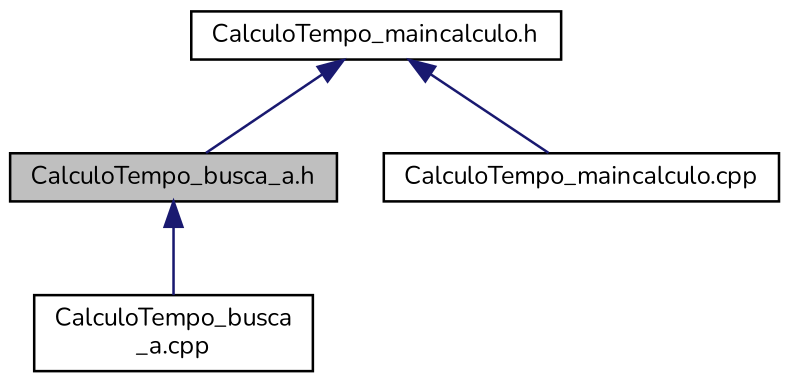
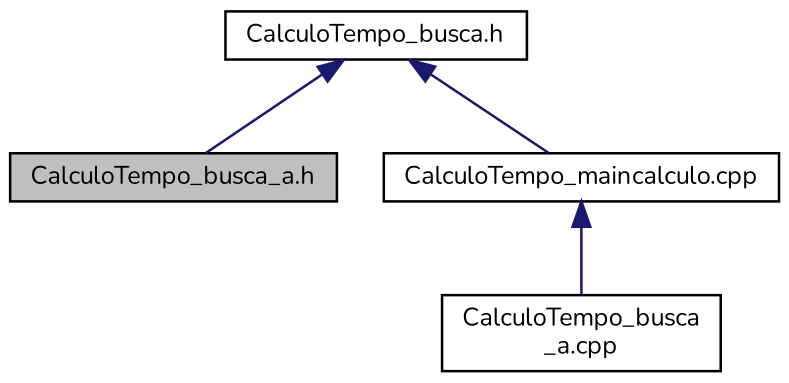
node "CalculoTempo_maincalculo.h": label "CalculoTempo_maincalculo.h" -> "CalculoTempo_busca.h"
edge "CalculoTempo_busca _a.cpp" -> "CalculoTempo_busca_a.h": now "CalculoTempo_busca _a.cpp" -> "CalculoTempo_maincalculo.cpp"
